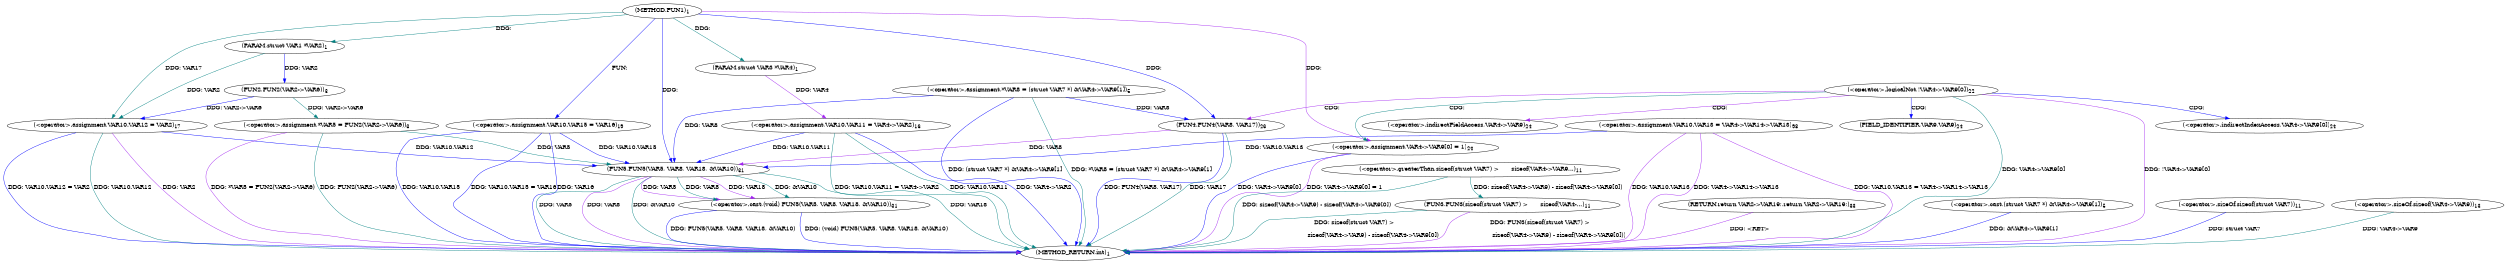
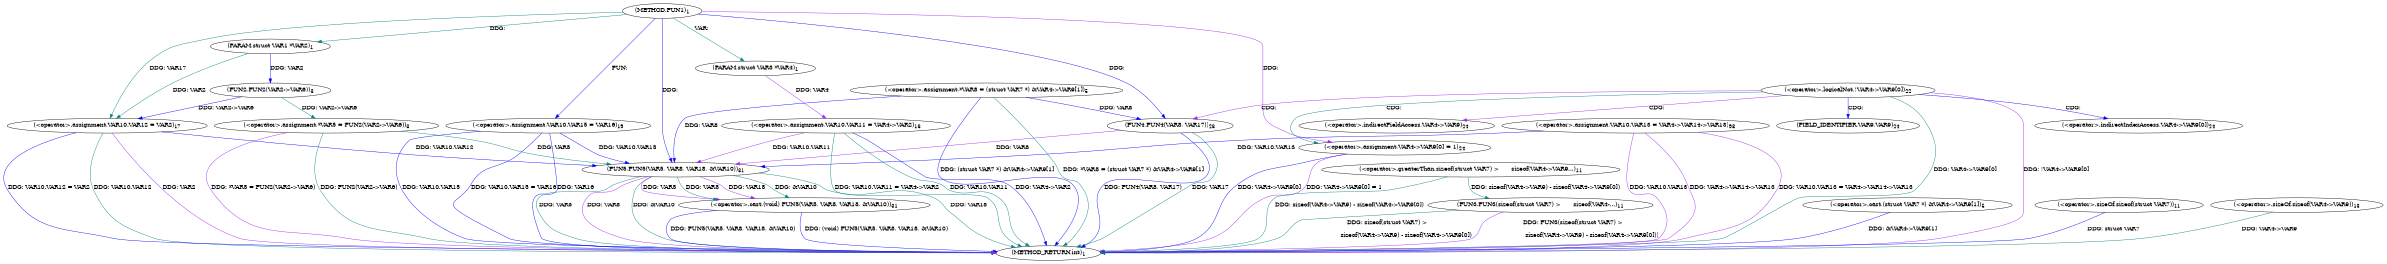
edge "(METHOD,FUN1)" -> "(PARAM,struct VAR3 *VAR4)": label "DDG: " -> "VAR: "
edge "(<operator>.assignment,VAR10.VAR11 = VAR4->VAR2)" -> "(FUN5,FUN5(VAR5, VAR8, VAR18, &VAR10))": color blue -> purple
node "(RETURN,return VAR2->VAR19;,return VAR2->VAR19;)": removed
